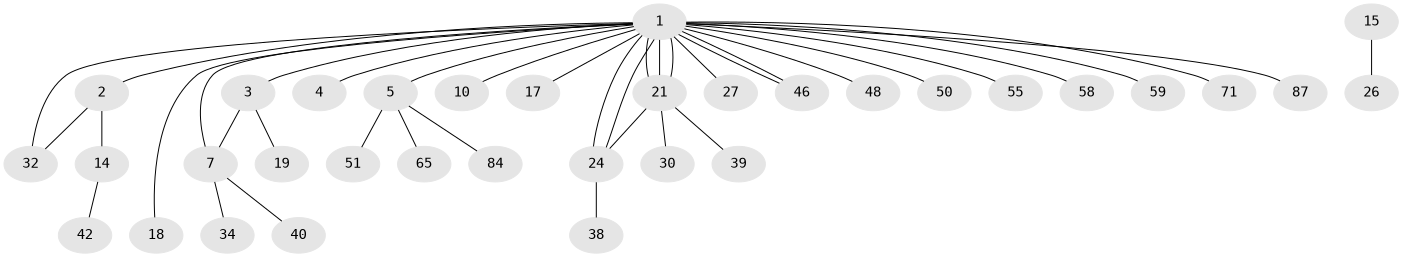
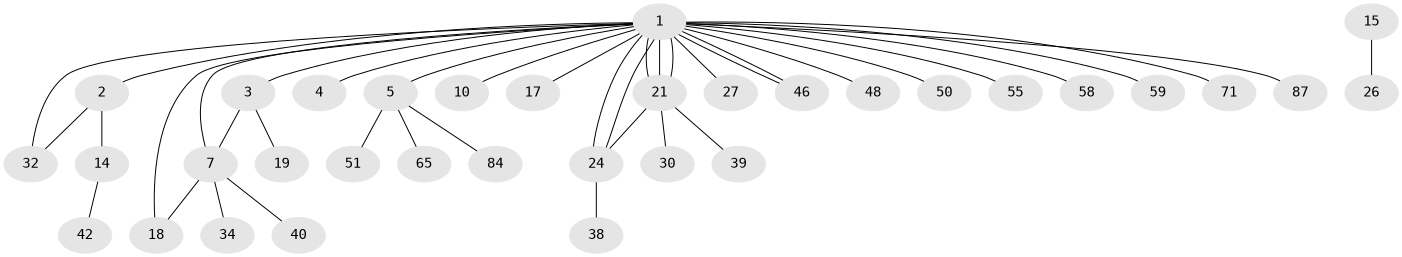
edge "7" -- "18": added
